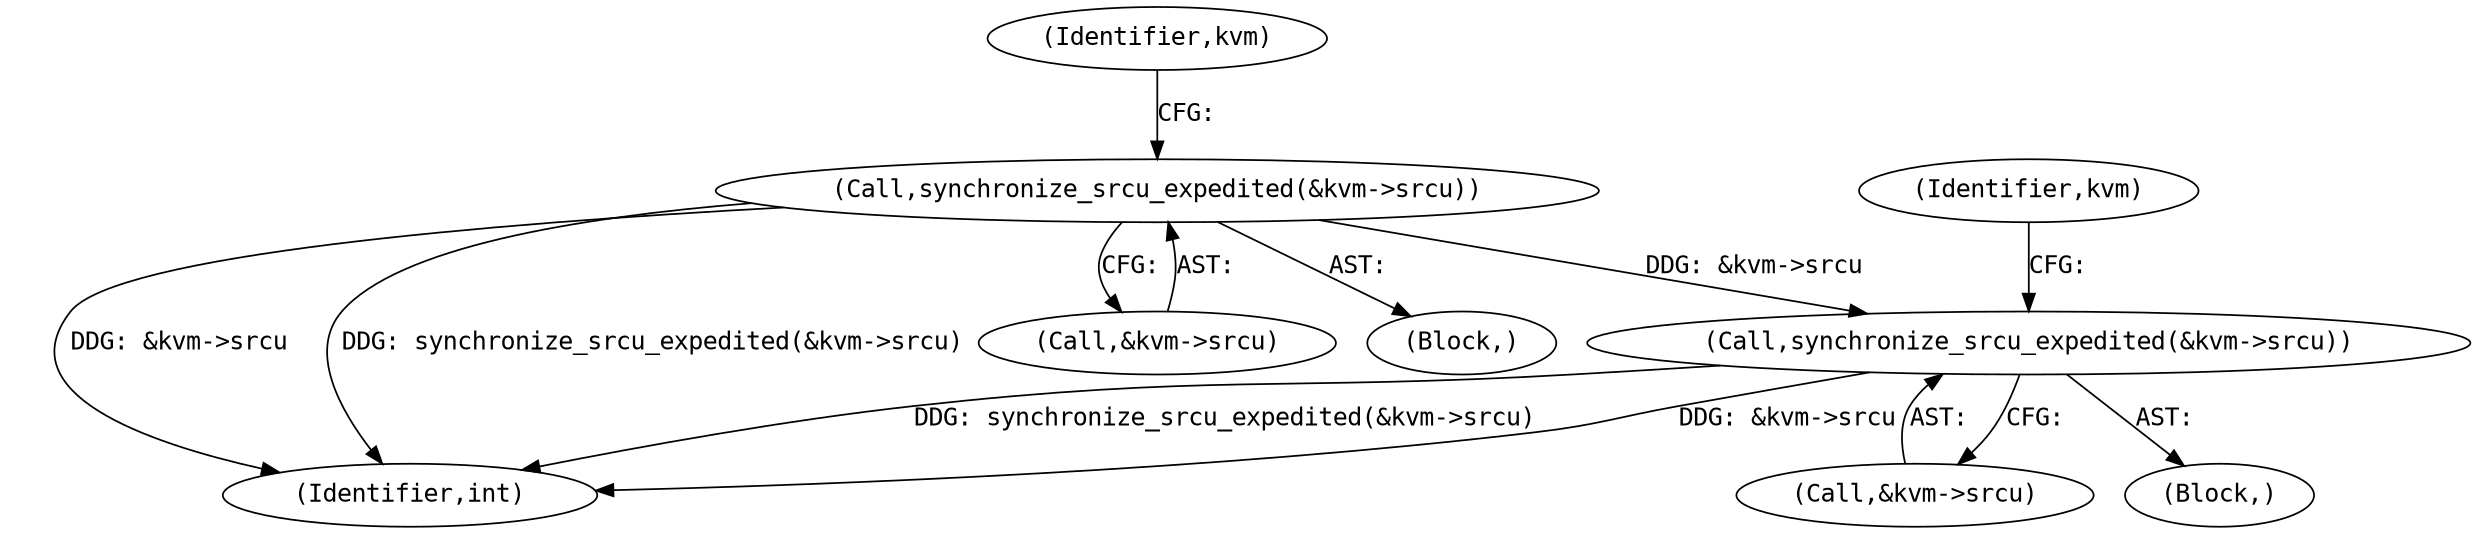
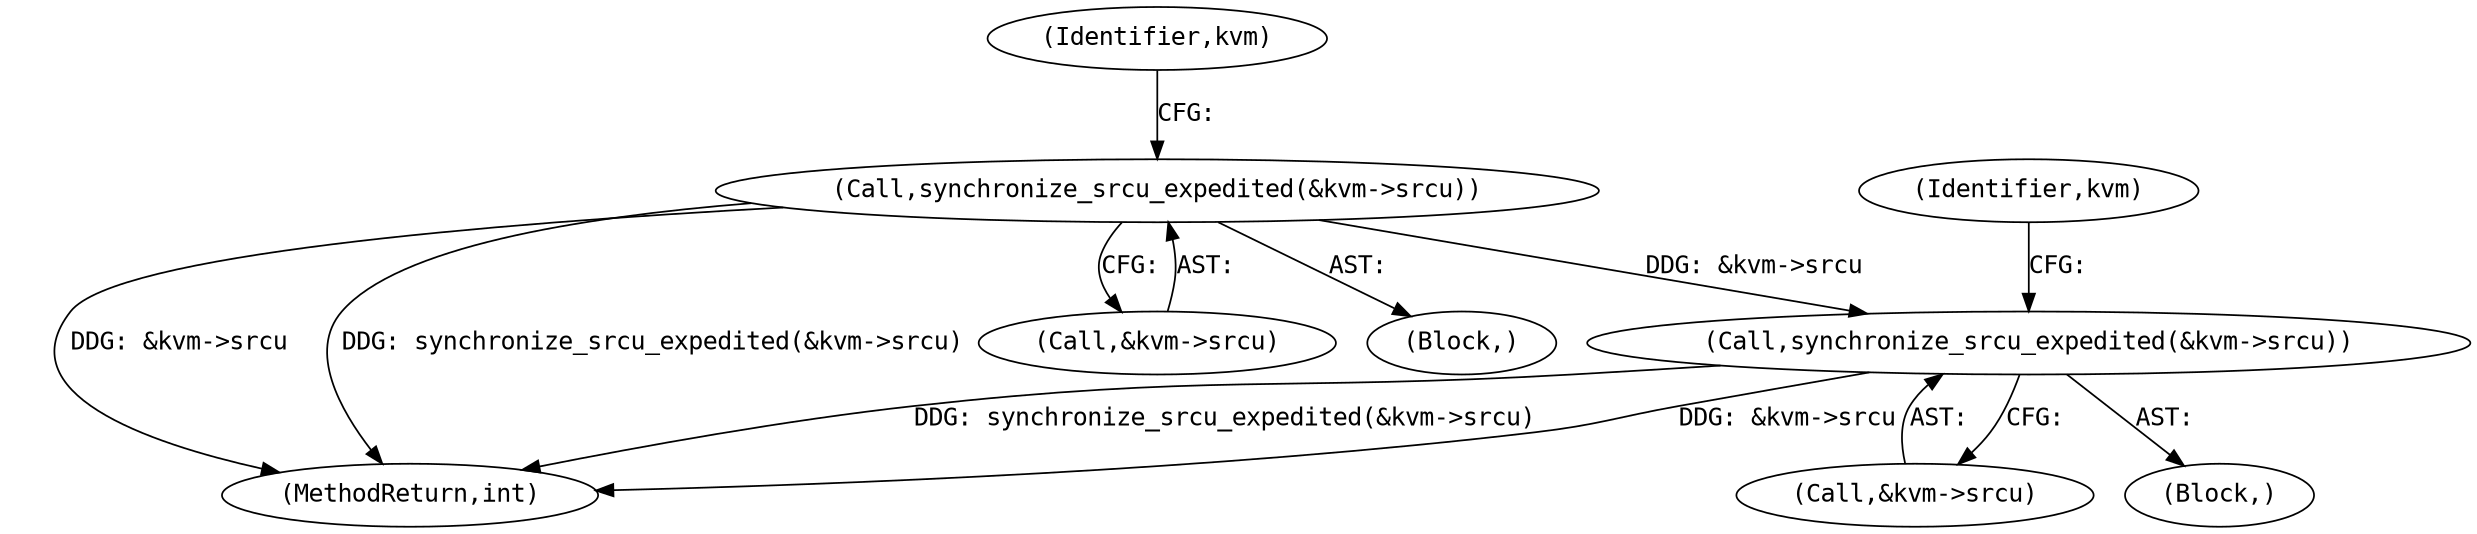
node "(Identifier,int)": label "(Identifier,int)" -> "(MethodReturn,int)"
